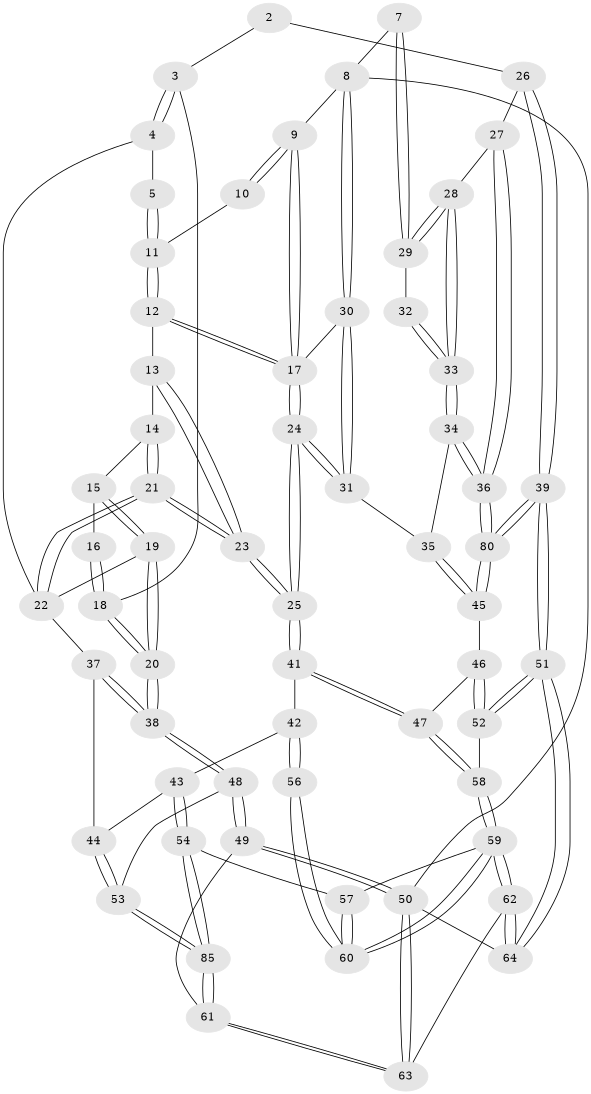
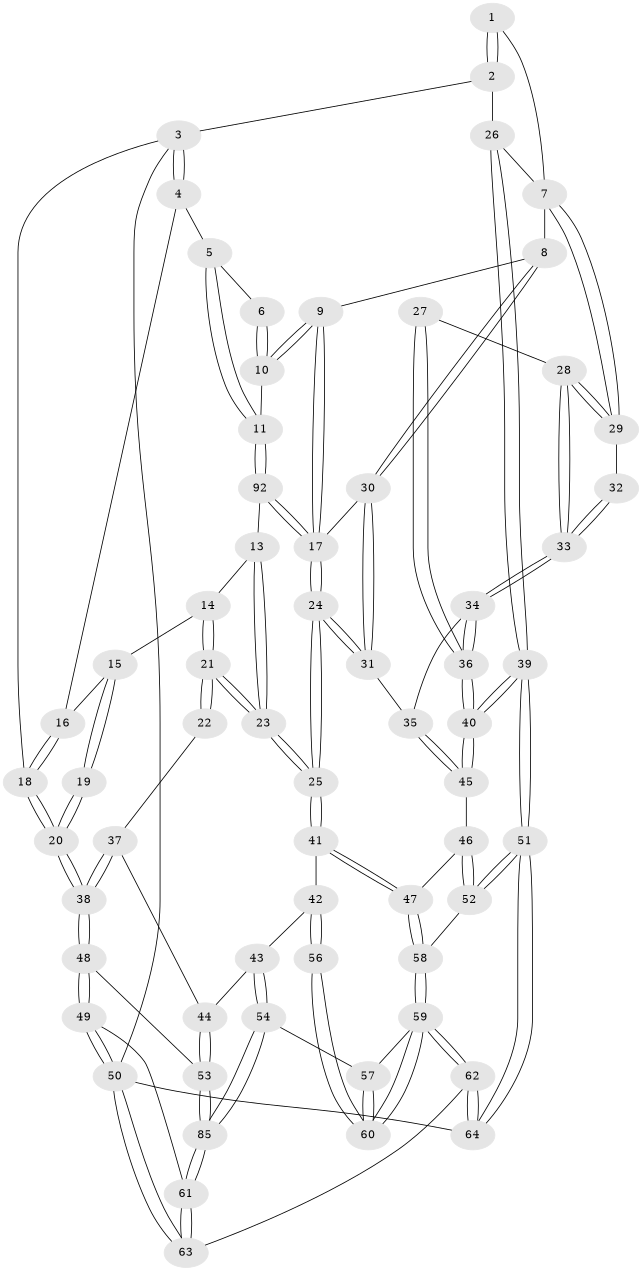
node "1": added
edge "26" -- "27": now "26" -- "7"
node "12": label "12" -> "92"
node "6": added
edge "4" -- "22": now "4" -- "16"
edge "8" -- "50": now "3" -- "50"
node "80": label "80" -> "40"
edge "19" -- "22": removed
